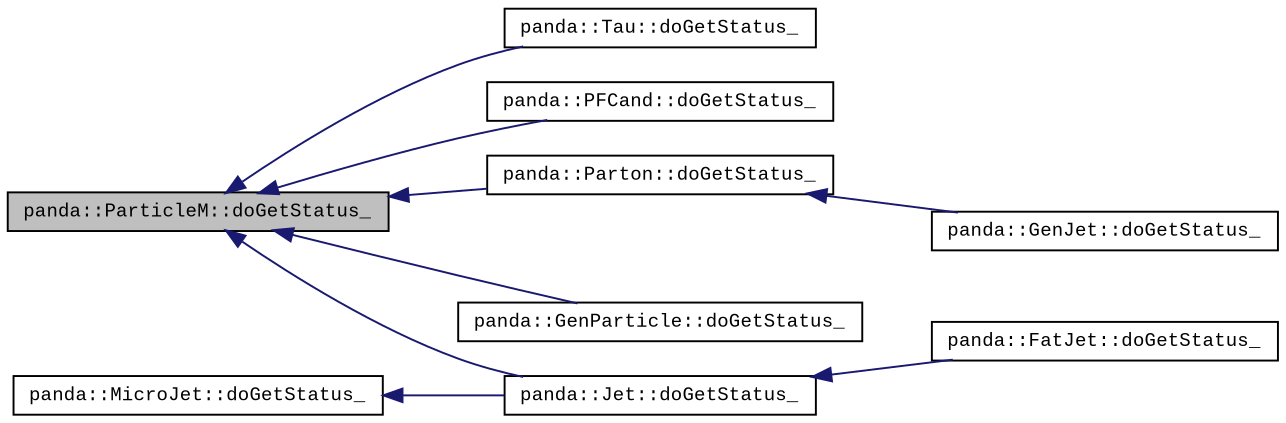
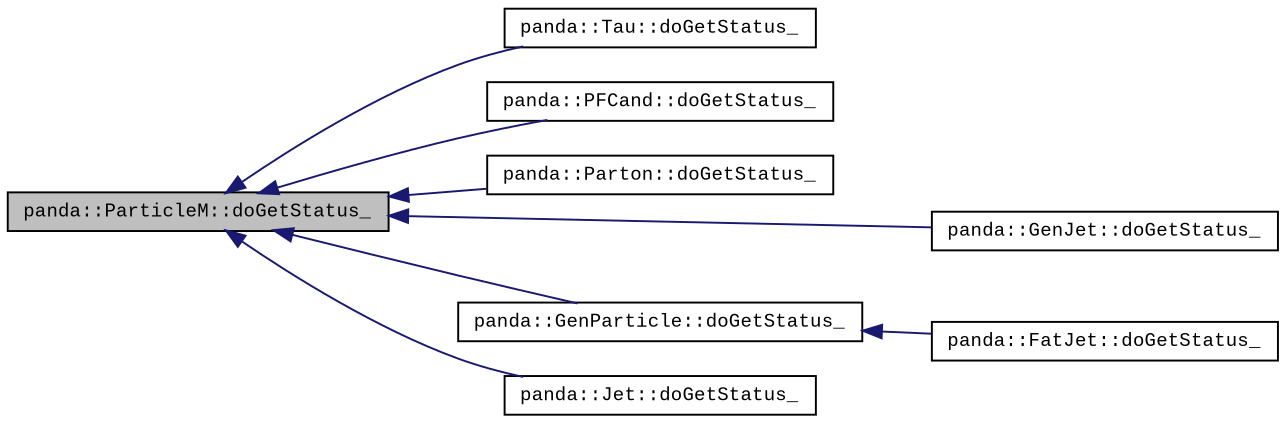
edge "panda::GenJet::doGetStatus_" -> "panda::Parton::doGetStatus_": now "panda::GenJet::doGetStatus_" -> "panda::ParticleM::doGetStatus_"
edge "panda::FatJet::doGetStatus_" -> "panda::Jet::doGetStatus_": now "panda::FatJet::doGetStatus_" -> "panda::GenParticle::doGetStatus_"
node "panda::MicroJet::doGetStatus_": removed
